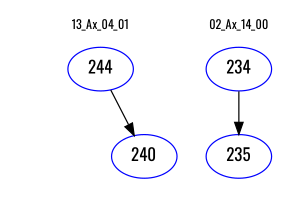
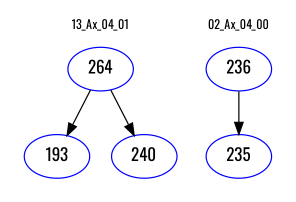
cluster "02_Ax_14_00": label "02_Ax_14_00" -> "02_Ax_04_00"
node "244": label "244" -> "264"
node "234": label "234" -> "236"
node "193": added
